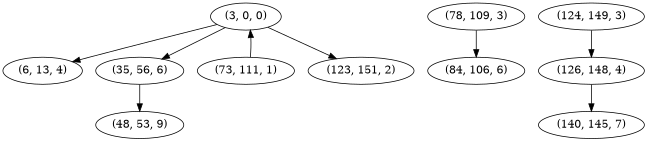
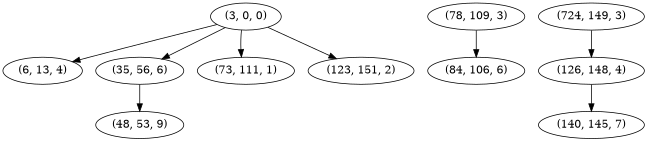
node "(124, 149, 3)": label "(124, 149, 3)" -> "(724, 149, 3)"
edge "(73, 111, 1)" -> "(3, 0, 0)": reversed
